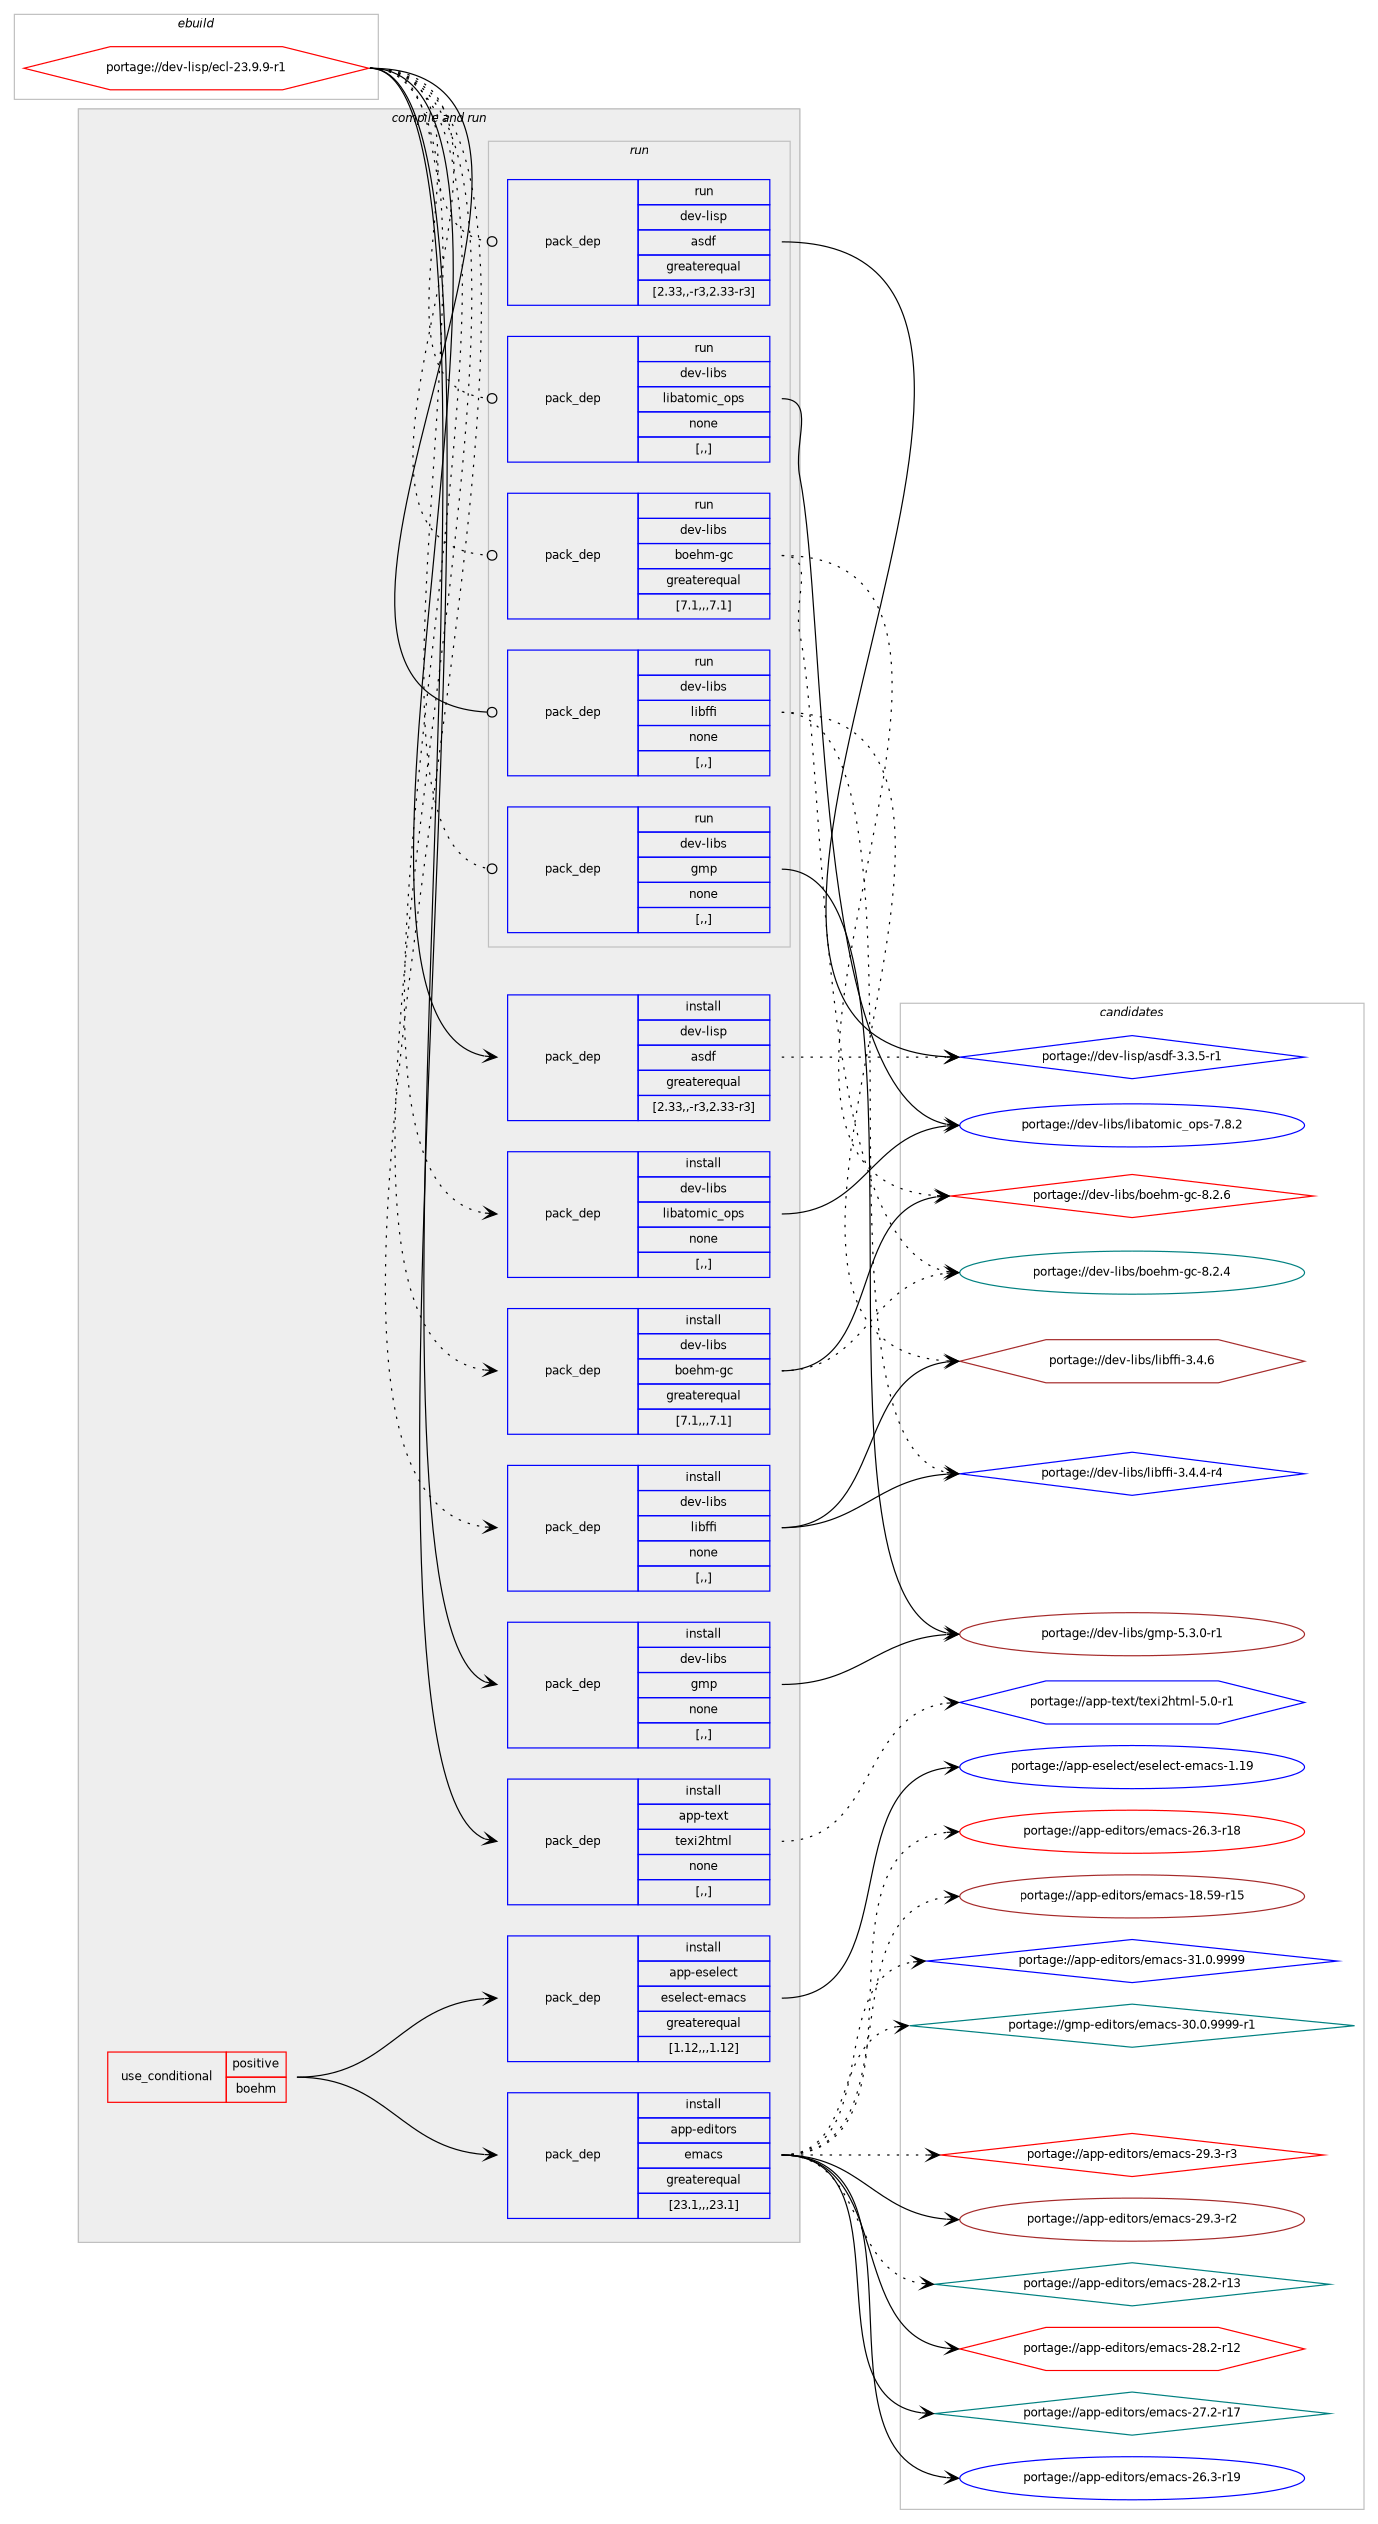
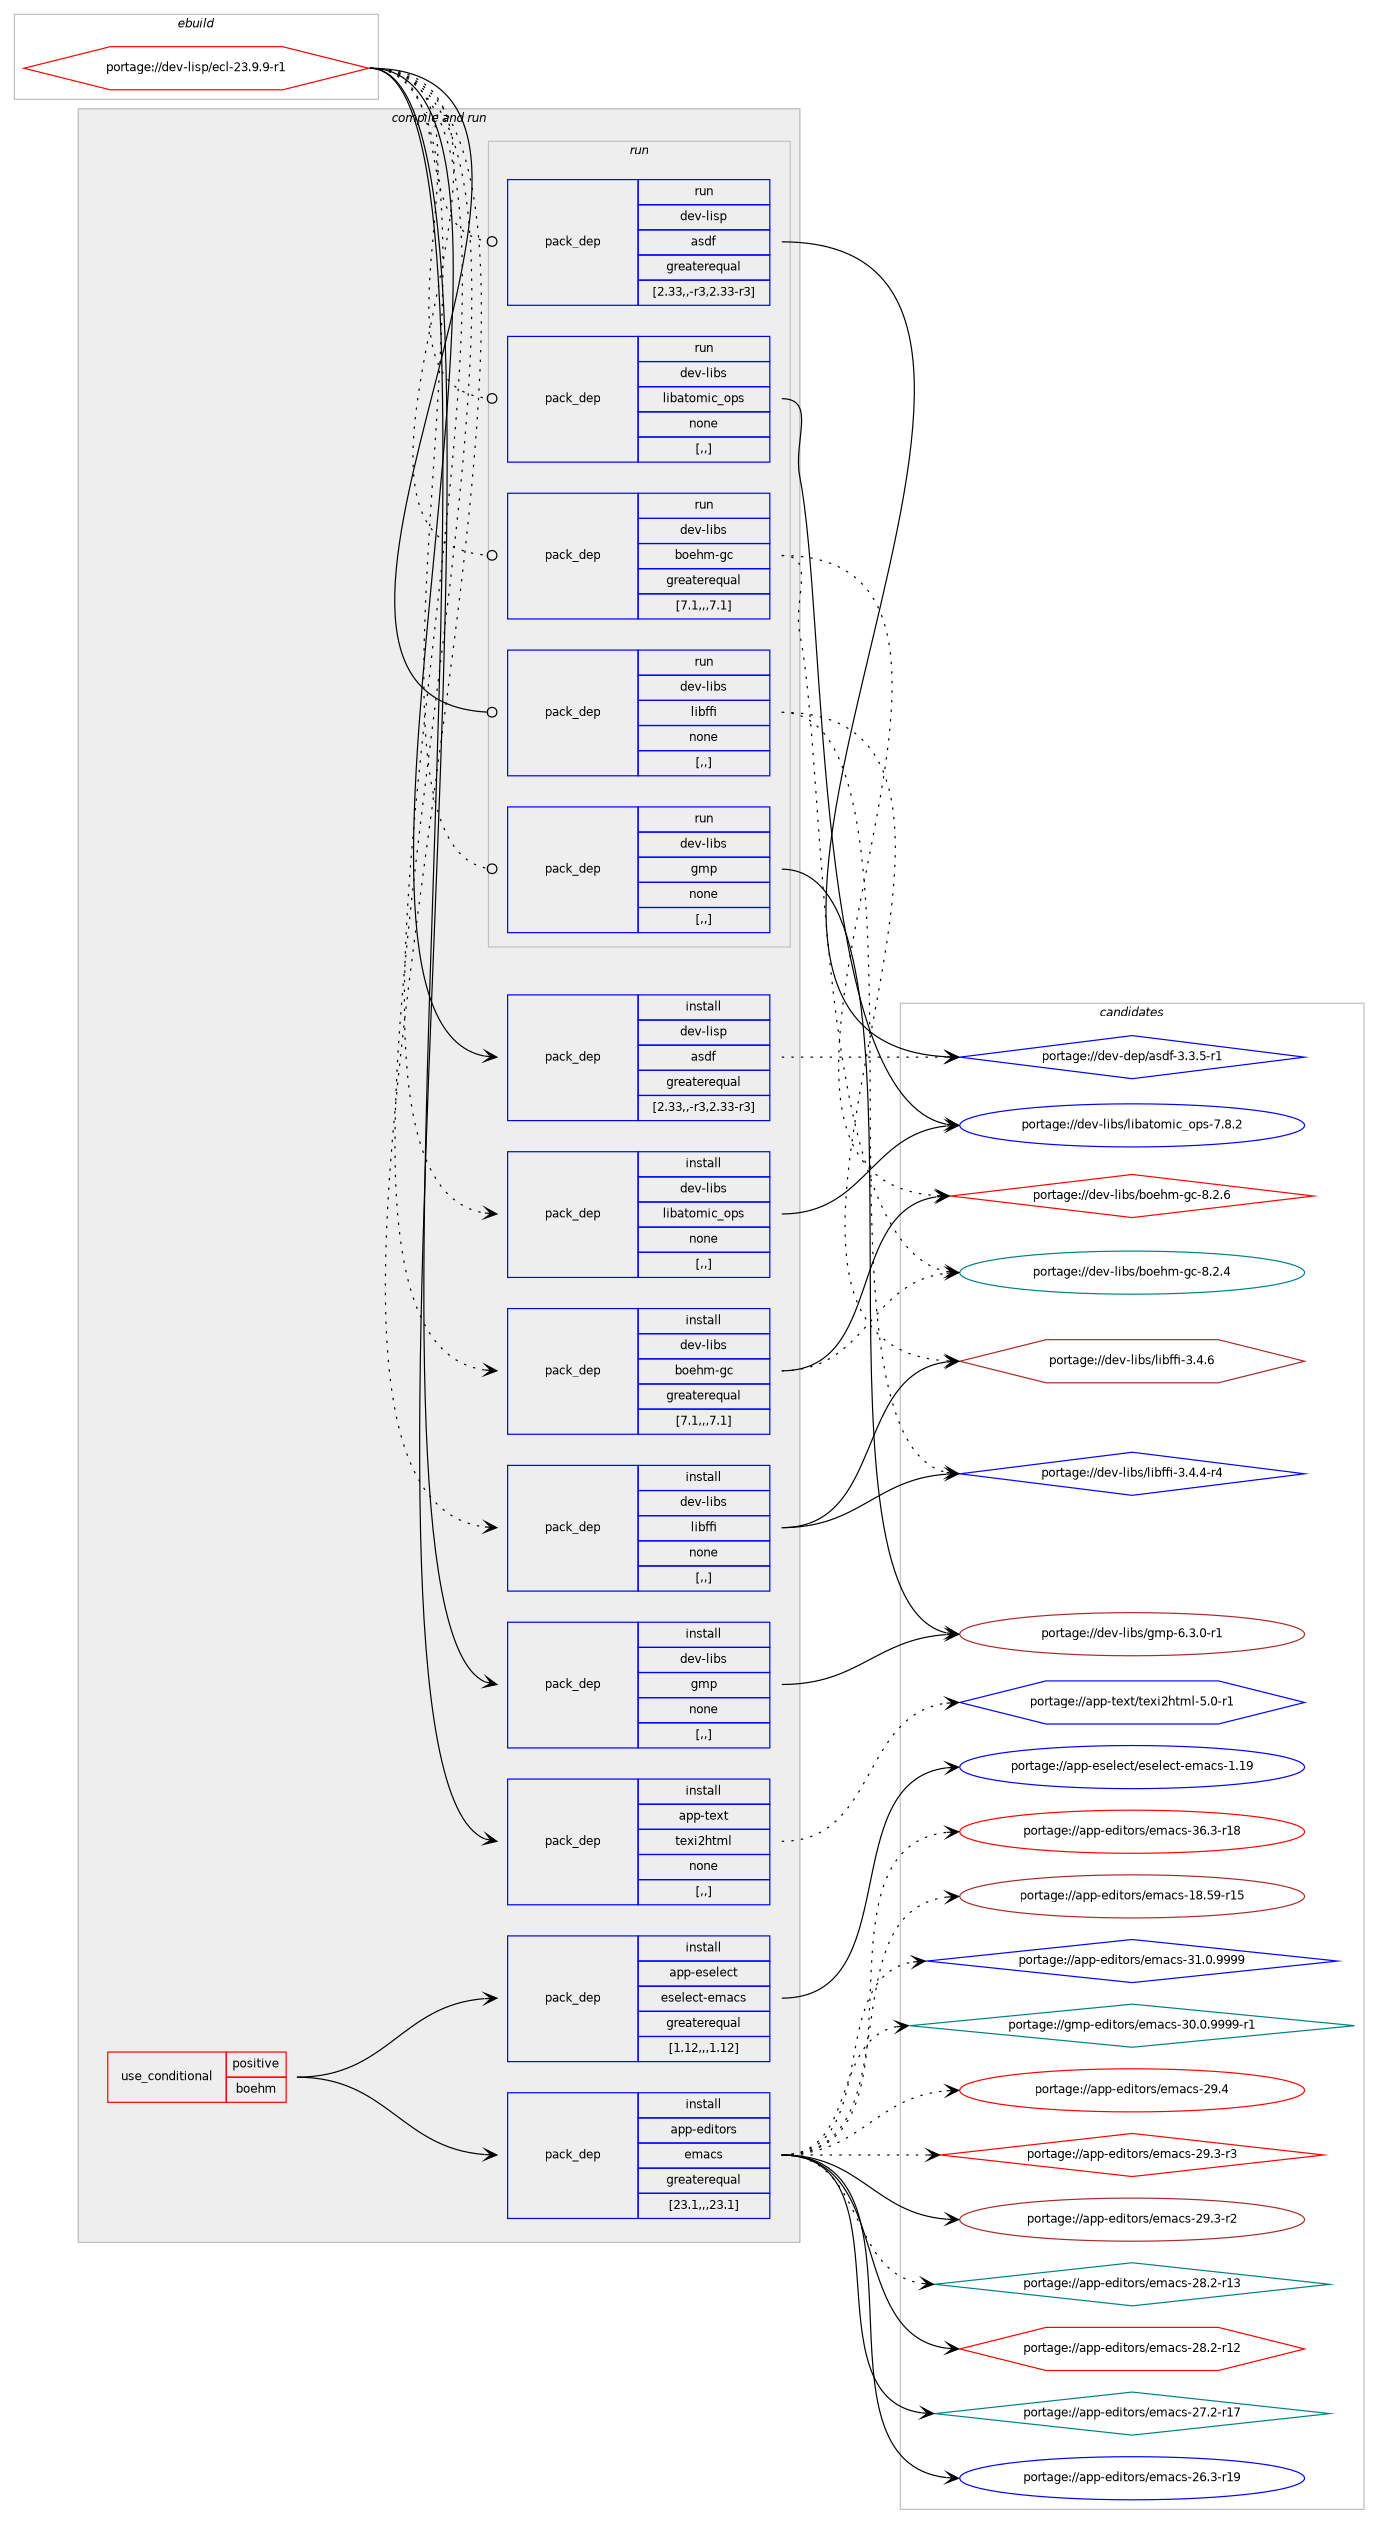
node "portage://dev-lisp/asdf-3.3.5-r1": label "portage://dev-lisp/asdf-3.3.5-r1" -> "portage://dev-dep/asdf-3.3.5-r1"
node "portage://dev-libs/gmp-5.3.0-r1": label "portage://dev-libs/gmp-5.3.0-r1" -> "portage://dev-libs/gmp-6.3.0-r1"
node "portage://app-editors/emacs-26.3-r18": label "portage://app-editors/emacs-26.3-r18" -> "portage://app-editors/emacs-36.3-r18"
node "portage://app-editors/emacs-29.4": added
